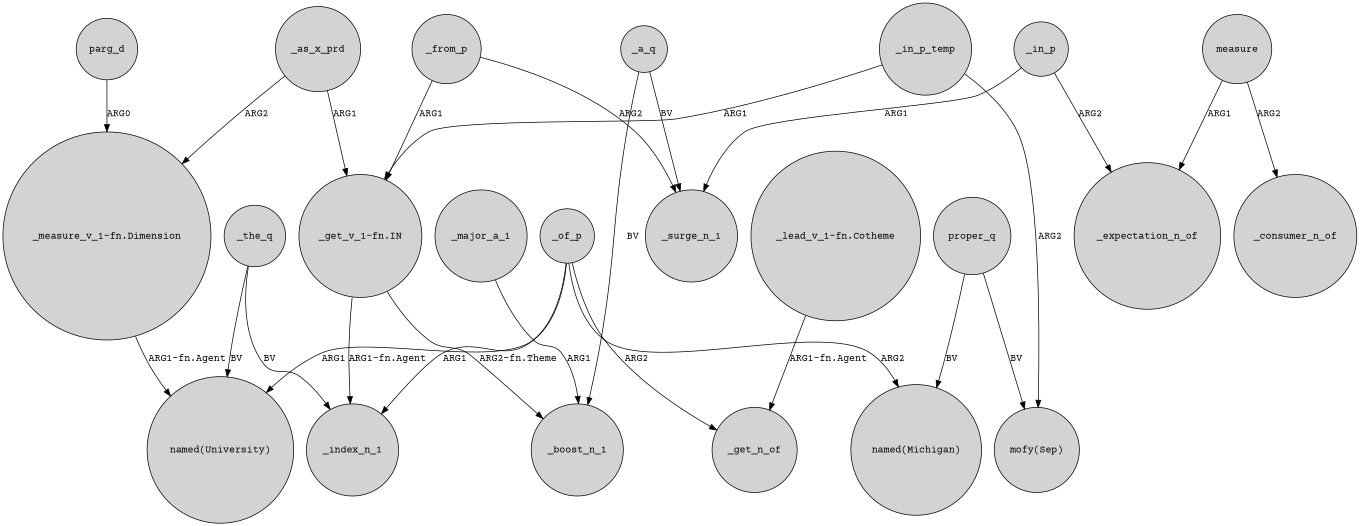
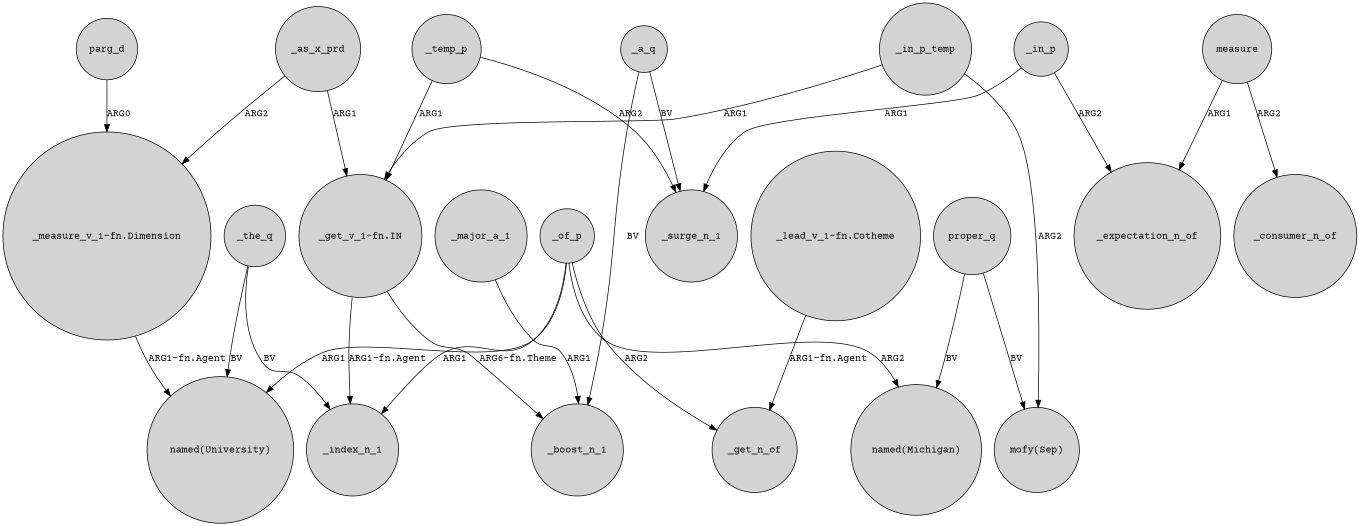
node "_from_p": label "_from_p" -> "_temp_p"
edge "_get_v_1-fn.IN" -> "_boost_n_1": label "ARG2-fn.Theme" -> "ARG6-fn.Theme"
